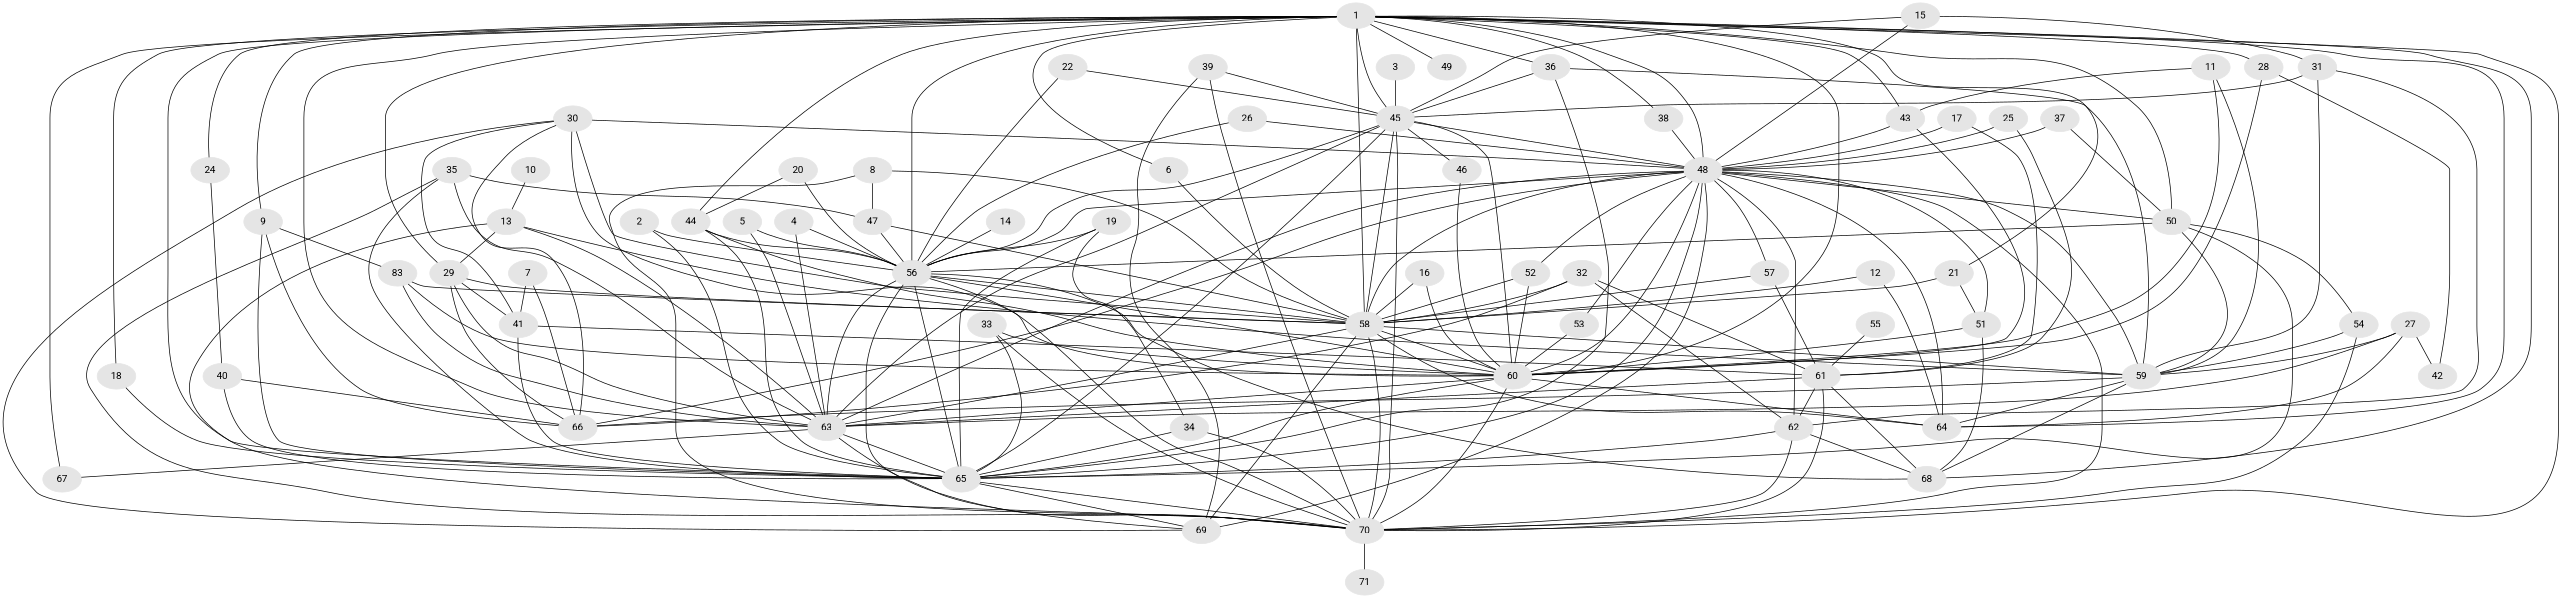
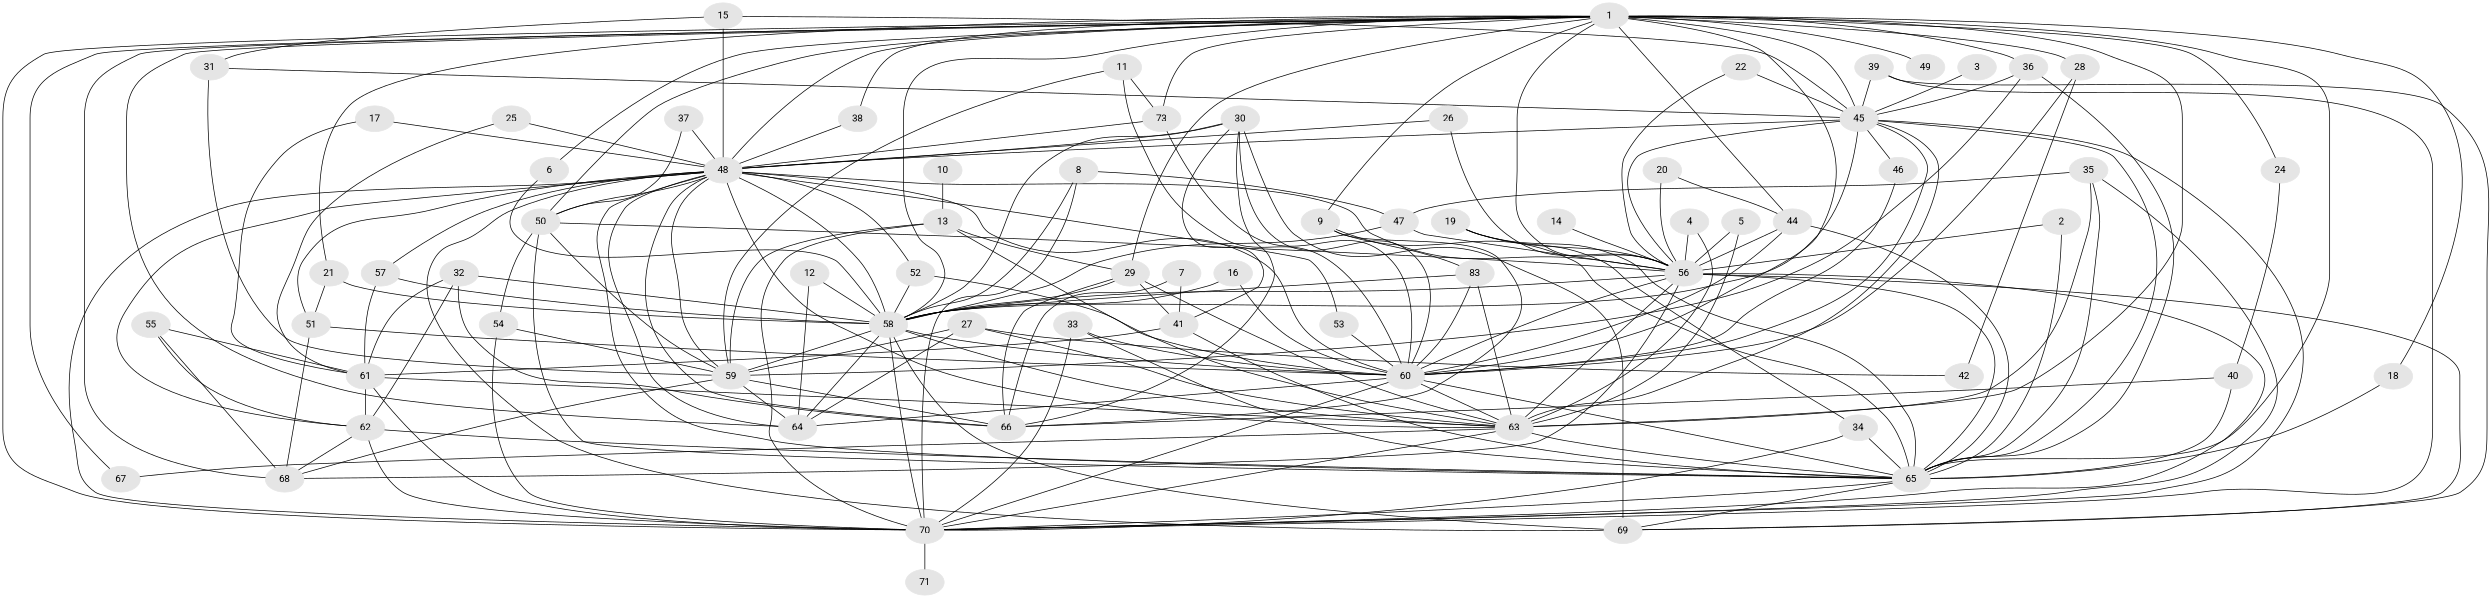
node "43": label "43" -> "73"
edge "31" -- "62": now "55" -- "62"
edge "61" -- "68": now "55" -- "68"
